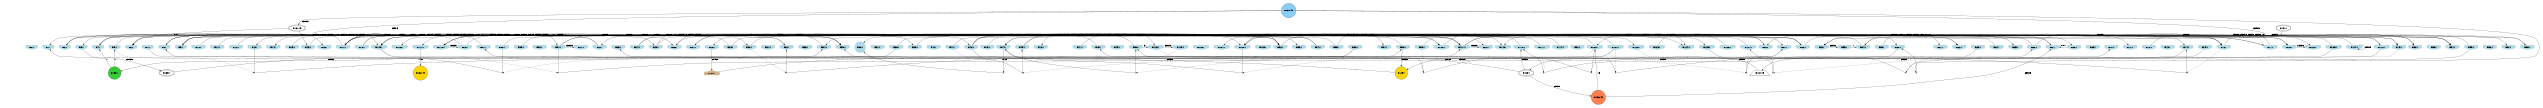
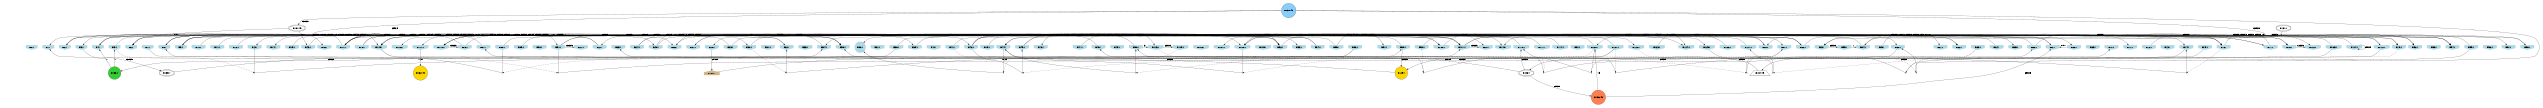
edge "#4:1" -> "#122:1": label "63" -> "65535"
